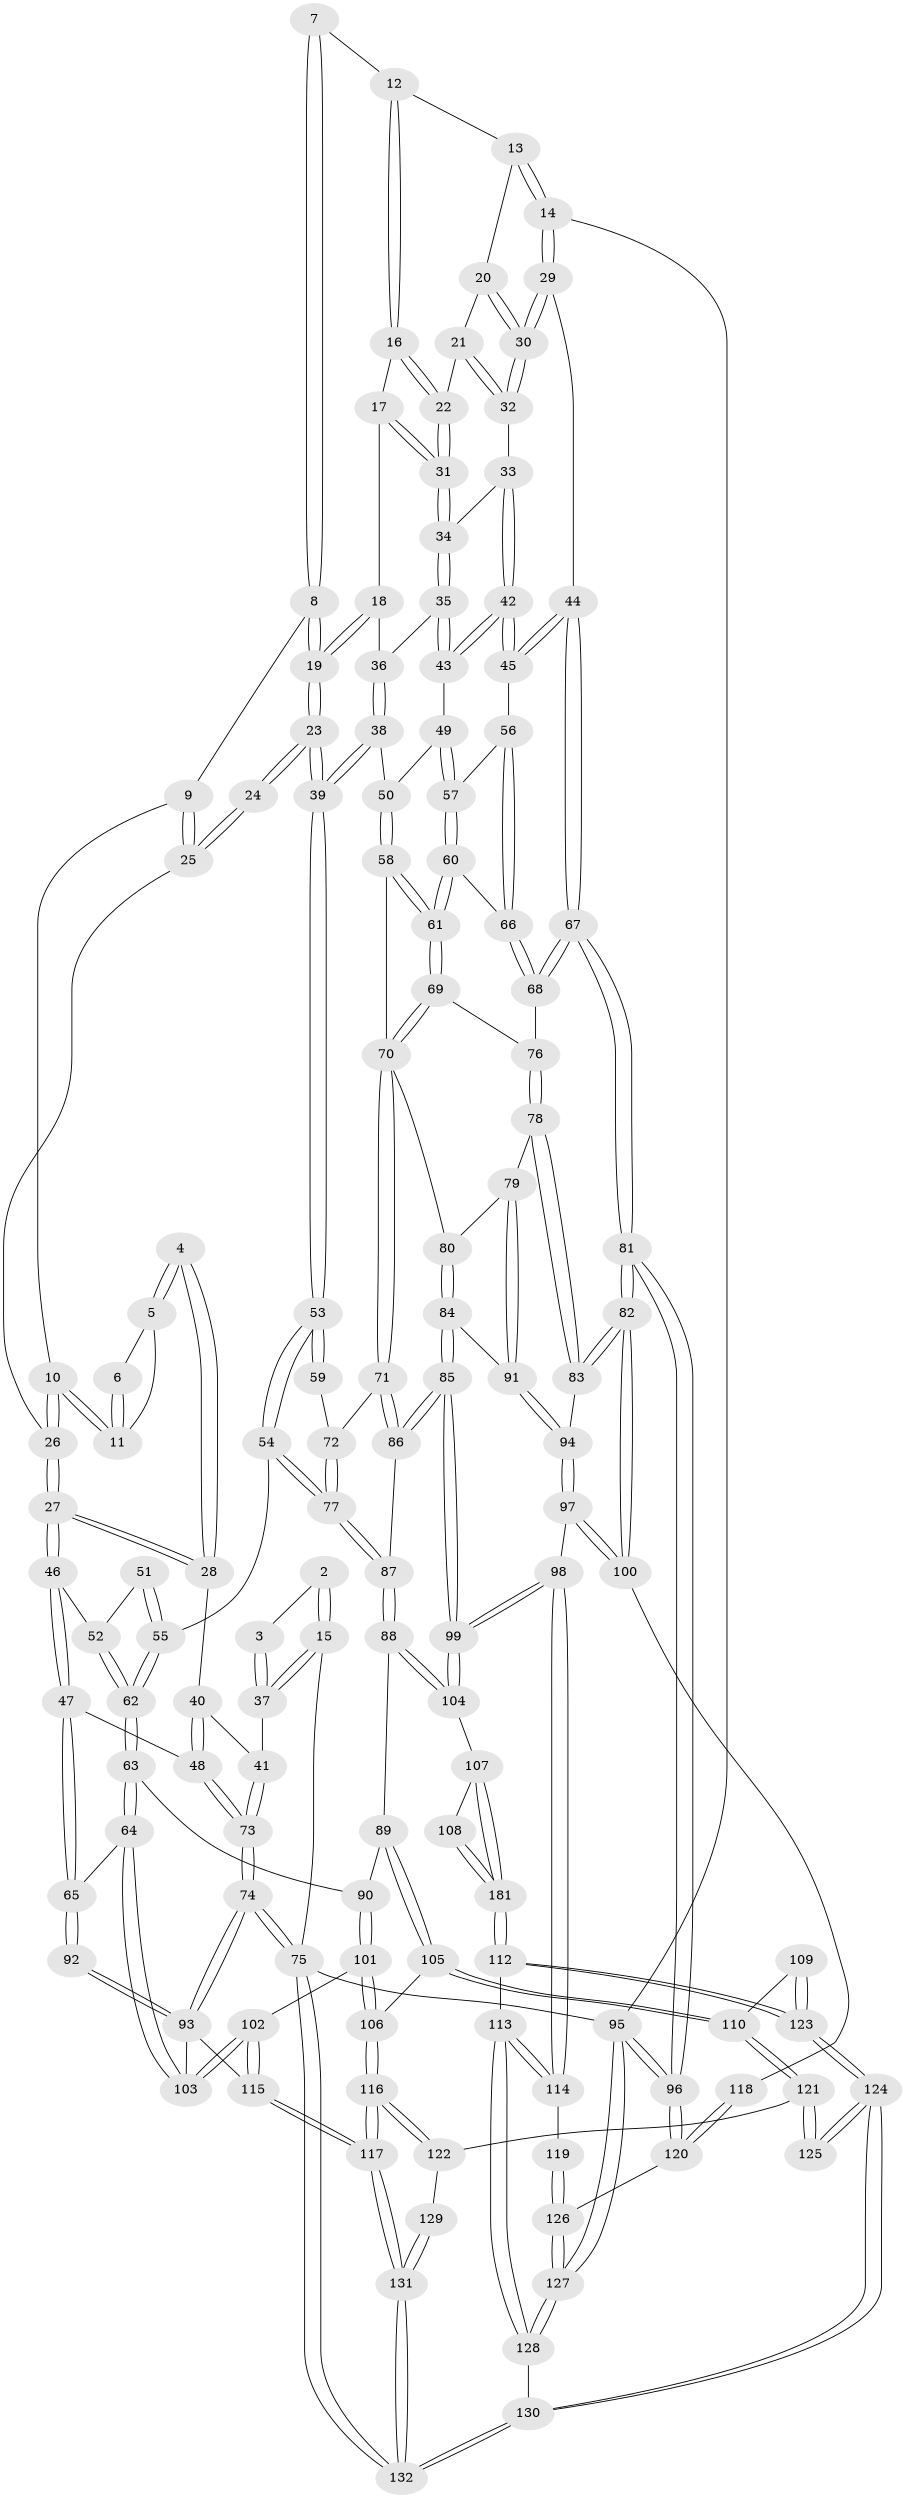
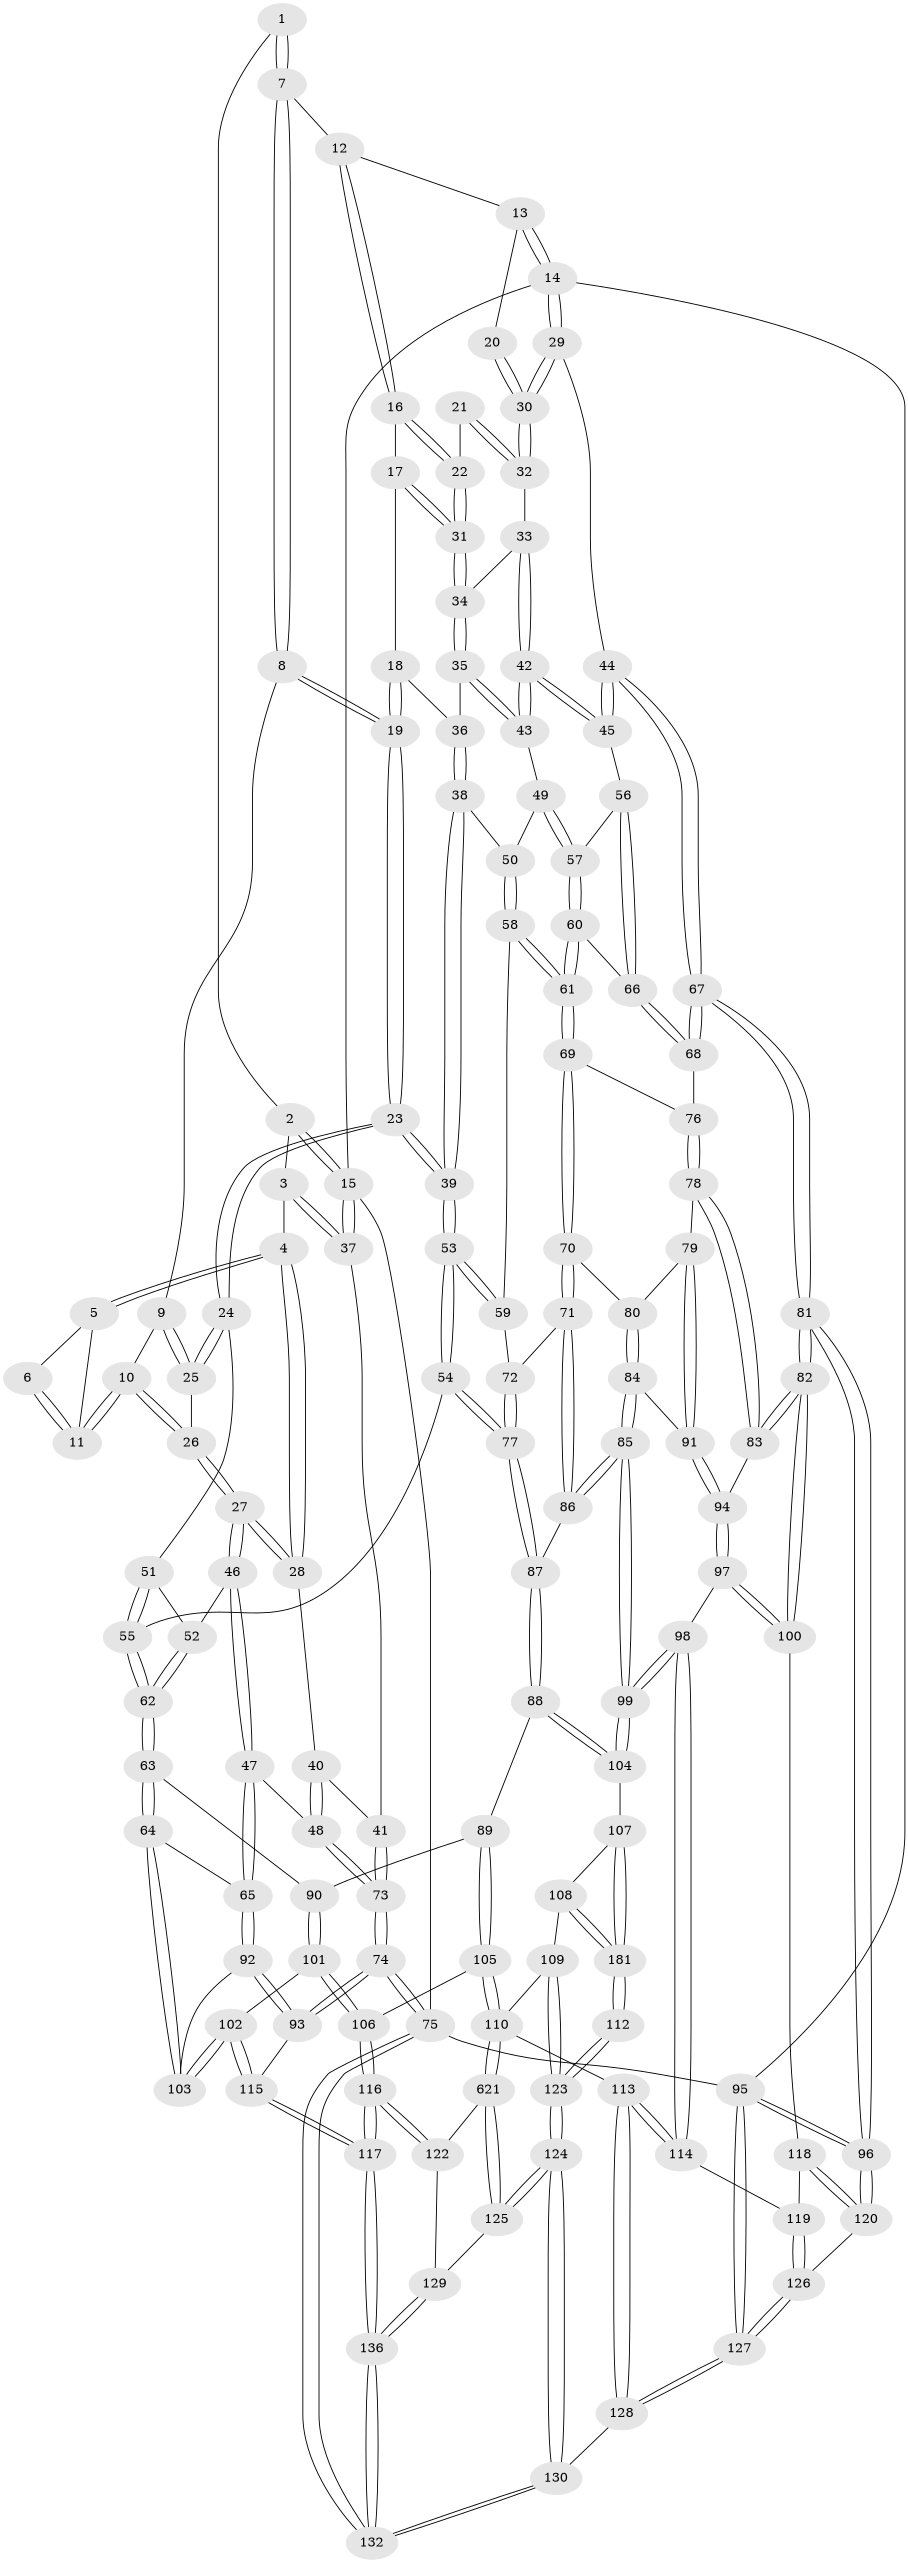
node "1": added
edge "20" -- "21": removed
edge "14" -- "15": added
edge "58" -- "70": now "58" -- "59"
edge "3" -- "4": added
edge "24" -- "51": added
edge "108" -- "109": added
edge "112" -- "113": now "110" -- "113"
edge "93" -- "103": now "92" -- "103"
node "121": label "121" -> "621"
edge "118" -- "119": added
edge "125" -- "129": added
node "131": label "131" -> "136"
